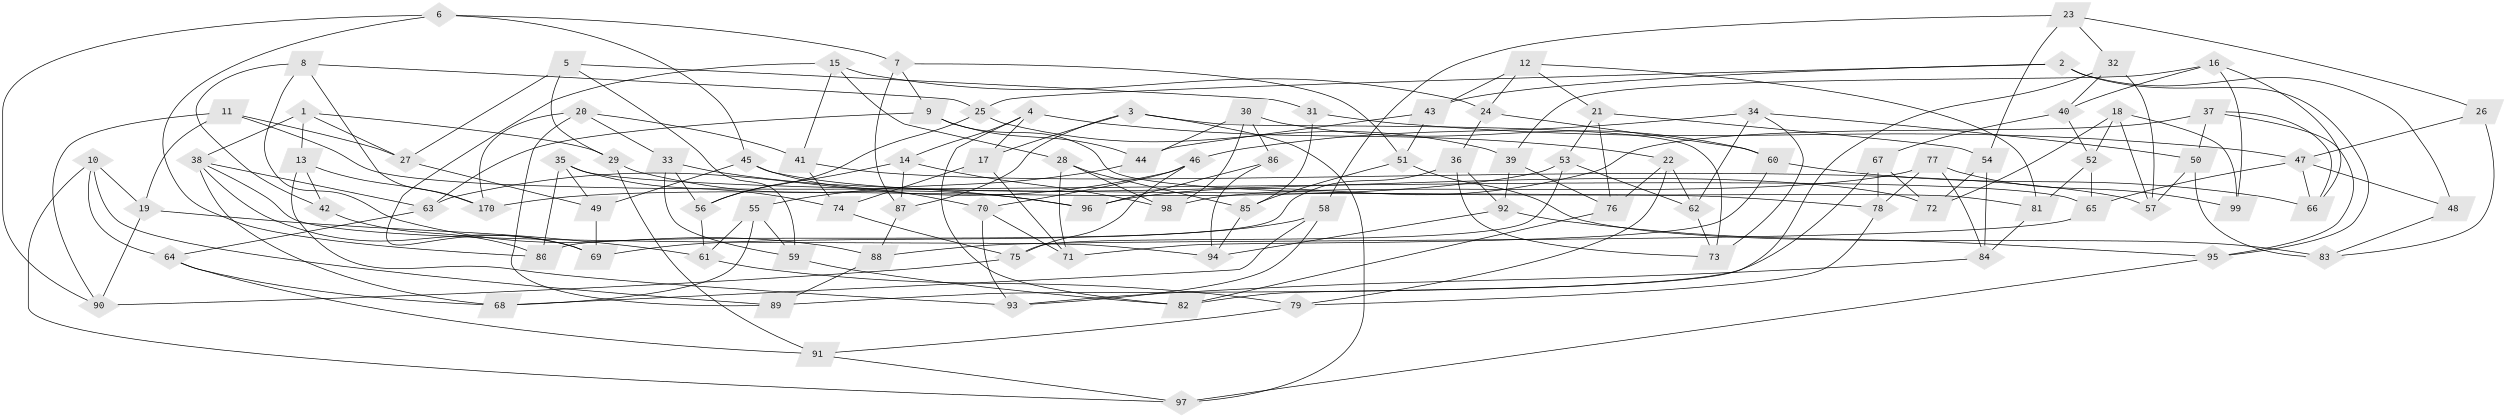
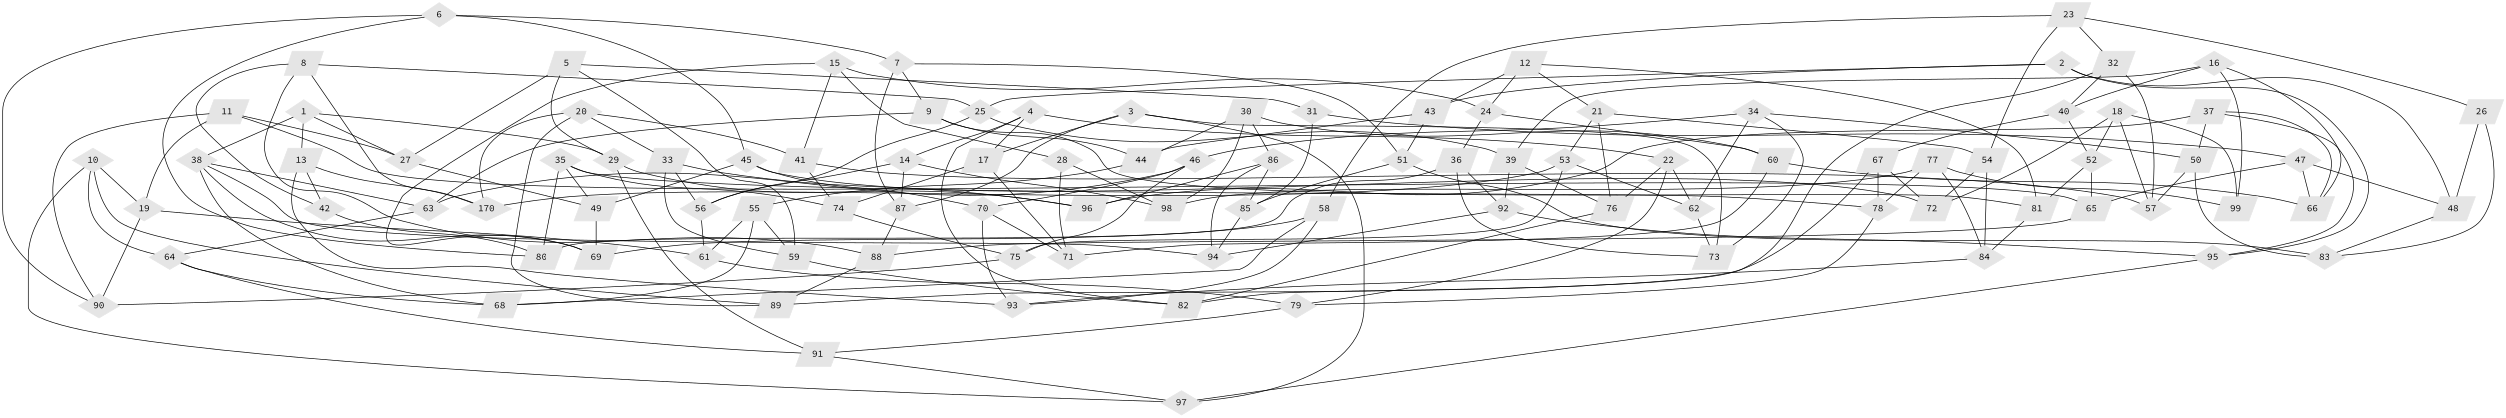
edge "26" -- "47": now "26" -- "48"
edge "28" -- "85": now "86" -- "85"
